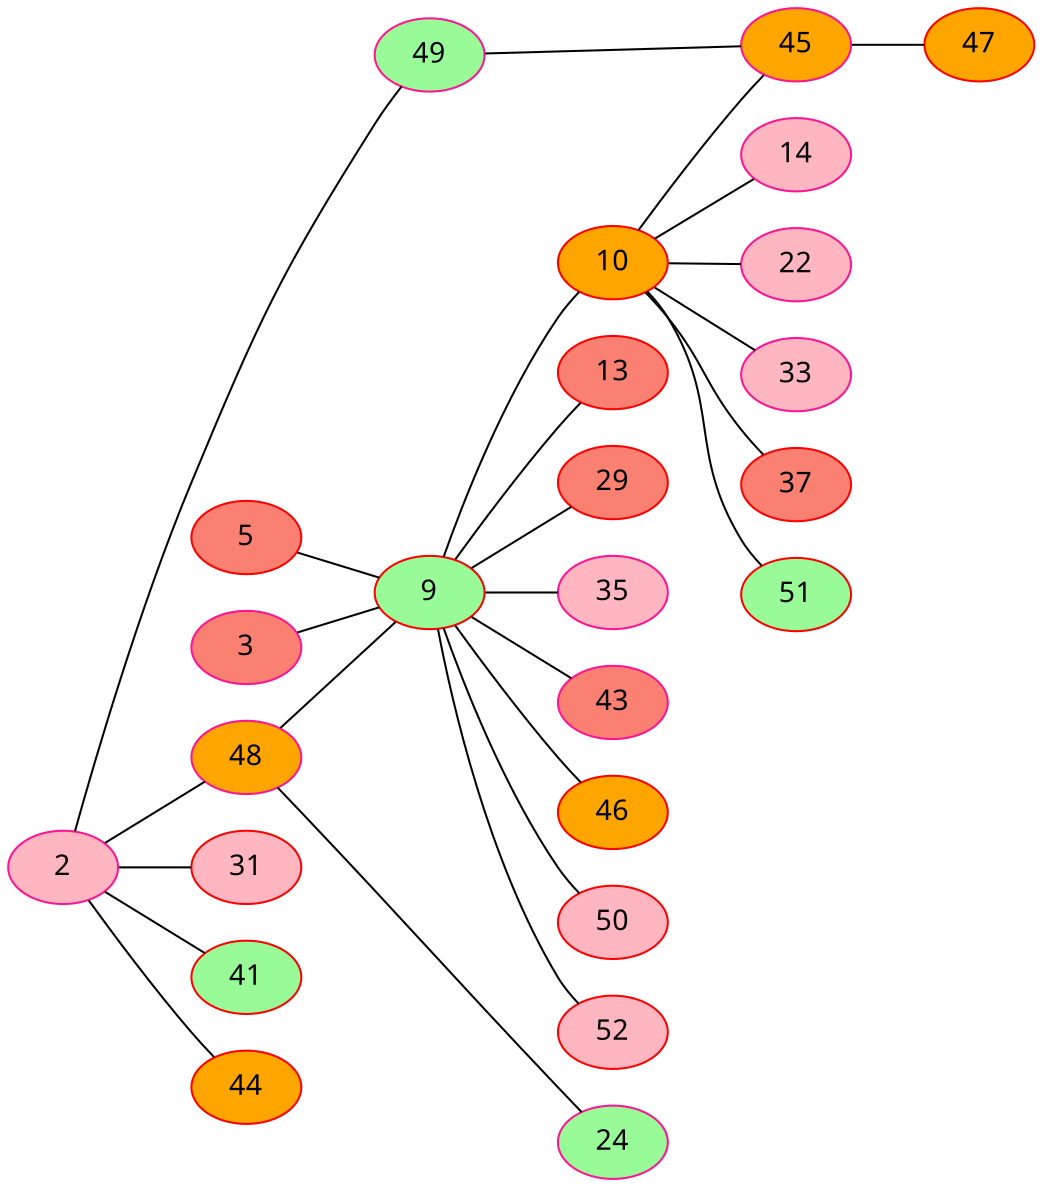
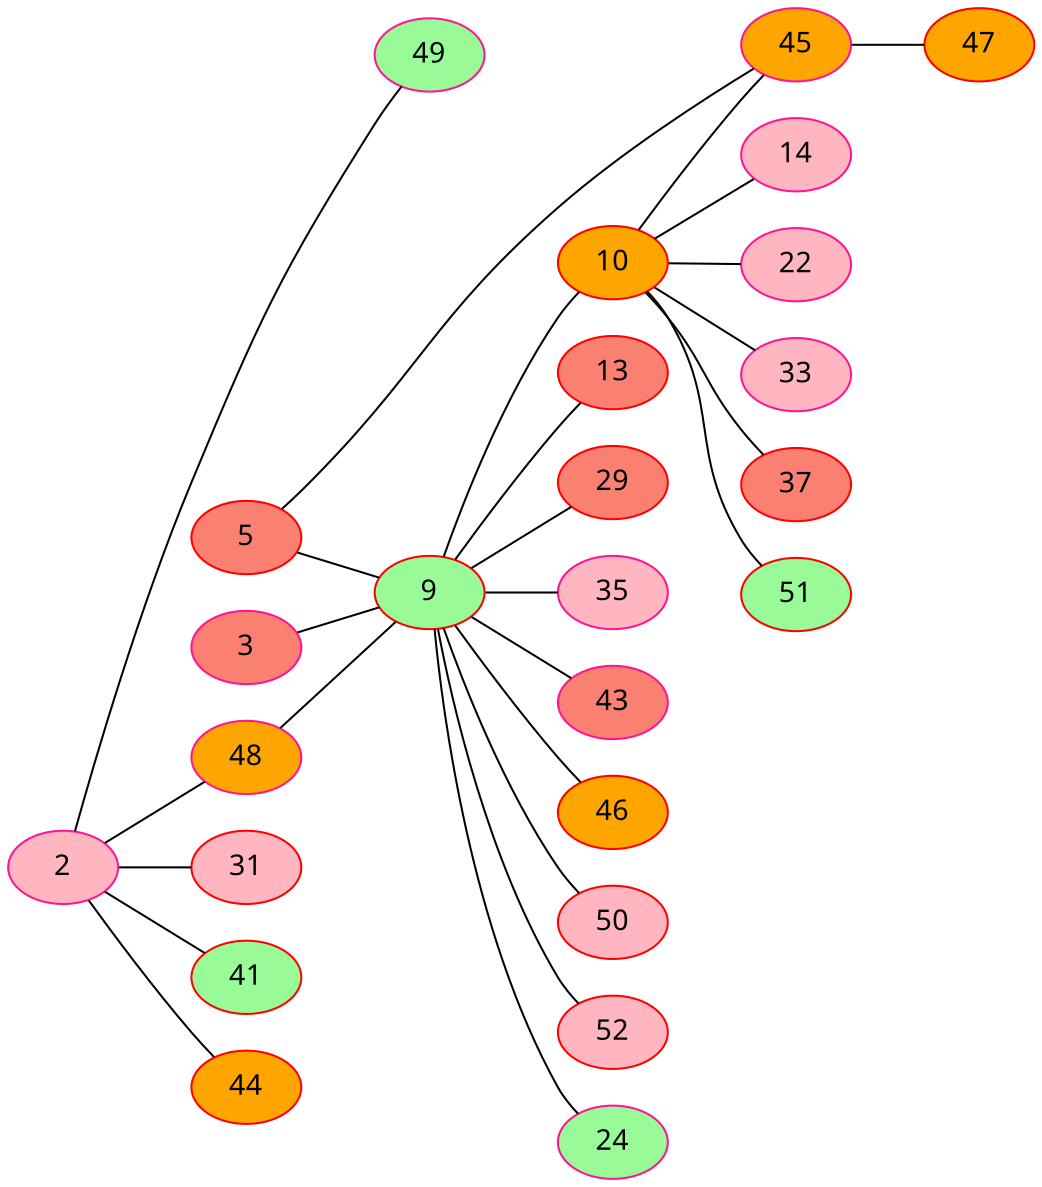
edge "45" -- "49": now "45" -- "5"
edge "48" -- "24": now "9" -- "24"
